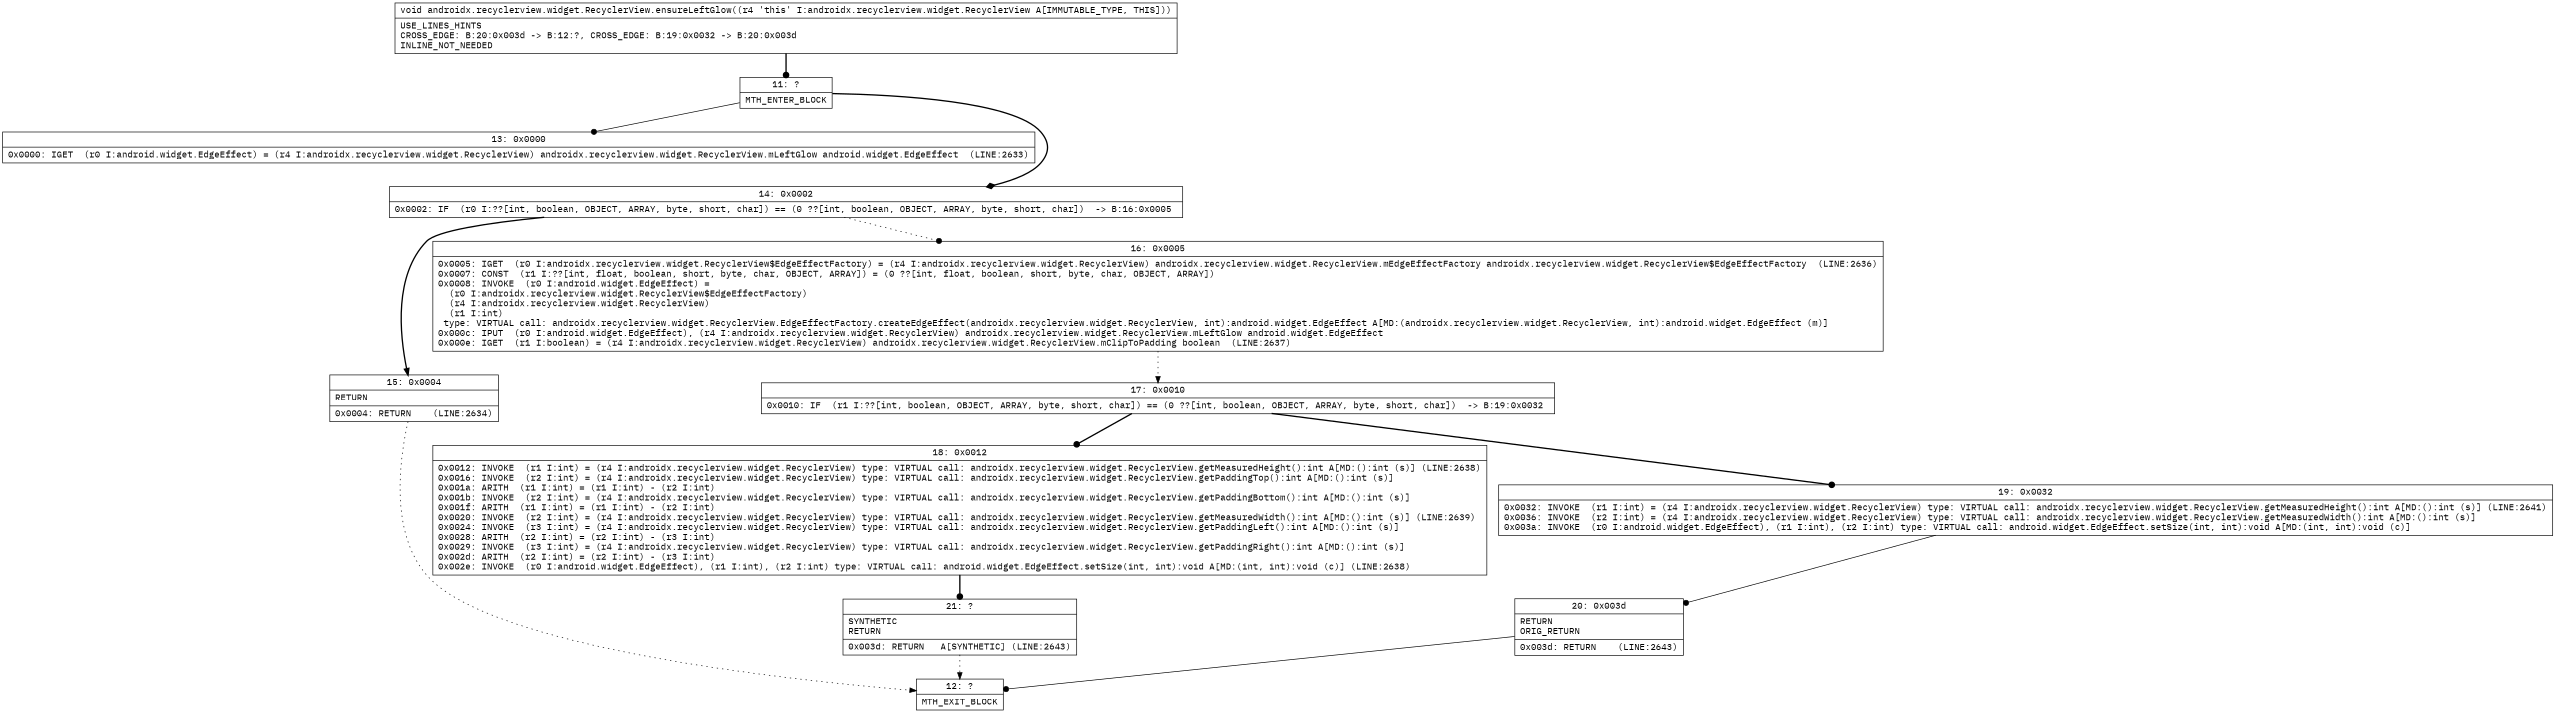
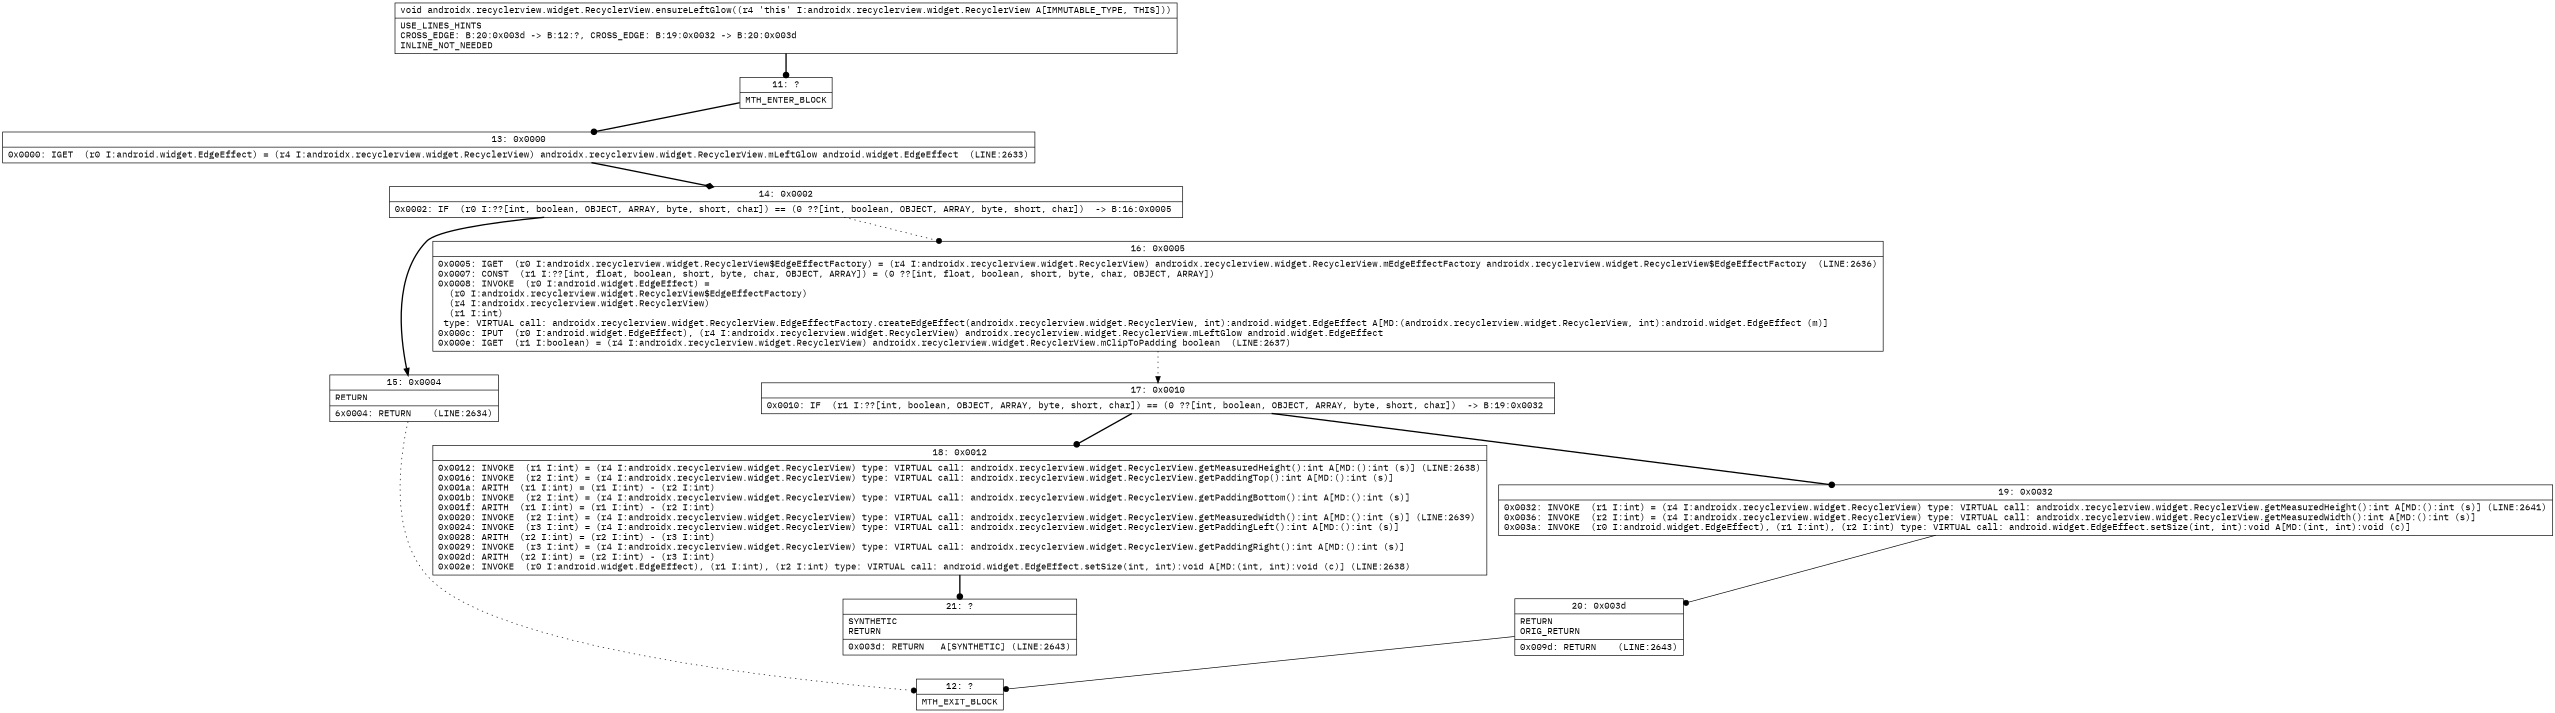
edge "11: ?" -> "14: 0x0002": now "13: 0x0000" -> "14: 0x0002"
edge "11: ?" -> "13: 0x0000": style solid -> bold
node "15: 0x0004": text "0x0004: RETURN    (LINE:2634)" -> "6x0004: RETURN    (LINE:2634)"
edge "15: 0x0004" -> "12: ?": arrowhead normal -> dot
node "20: 0x003d": text "0x003d: RETURN    (LINE:2643)" -> "0x009d: RETURN    (LINE:2643)"
edge "21: ?" -> "12: ?": removed
